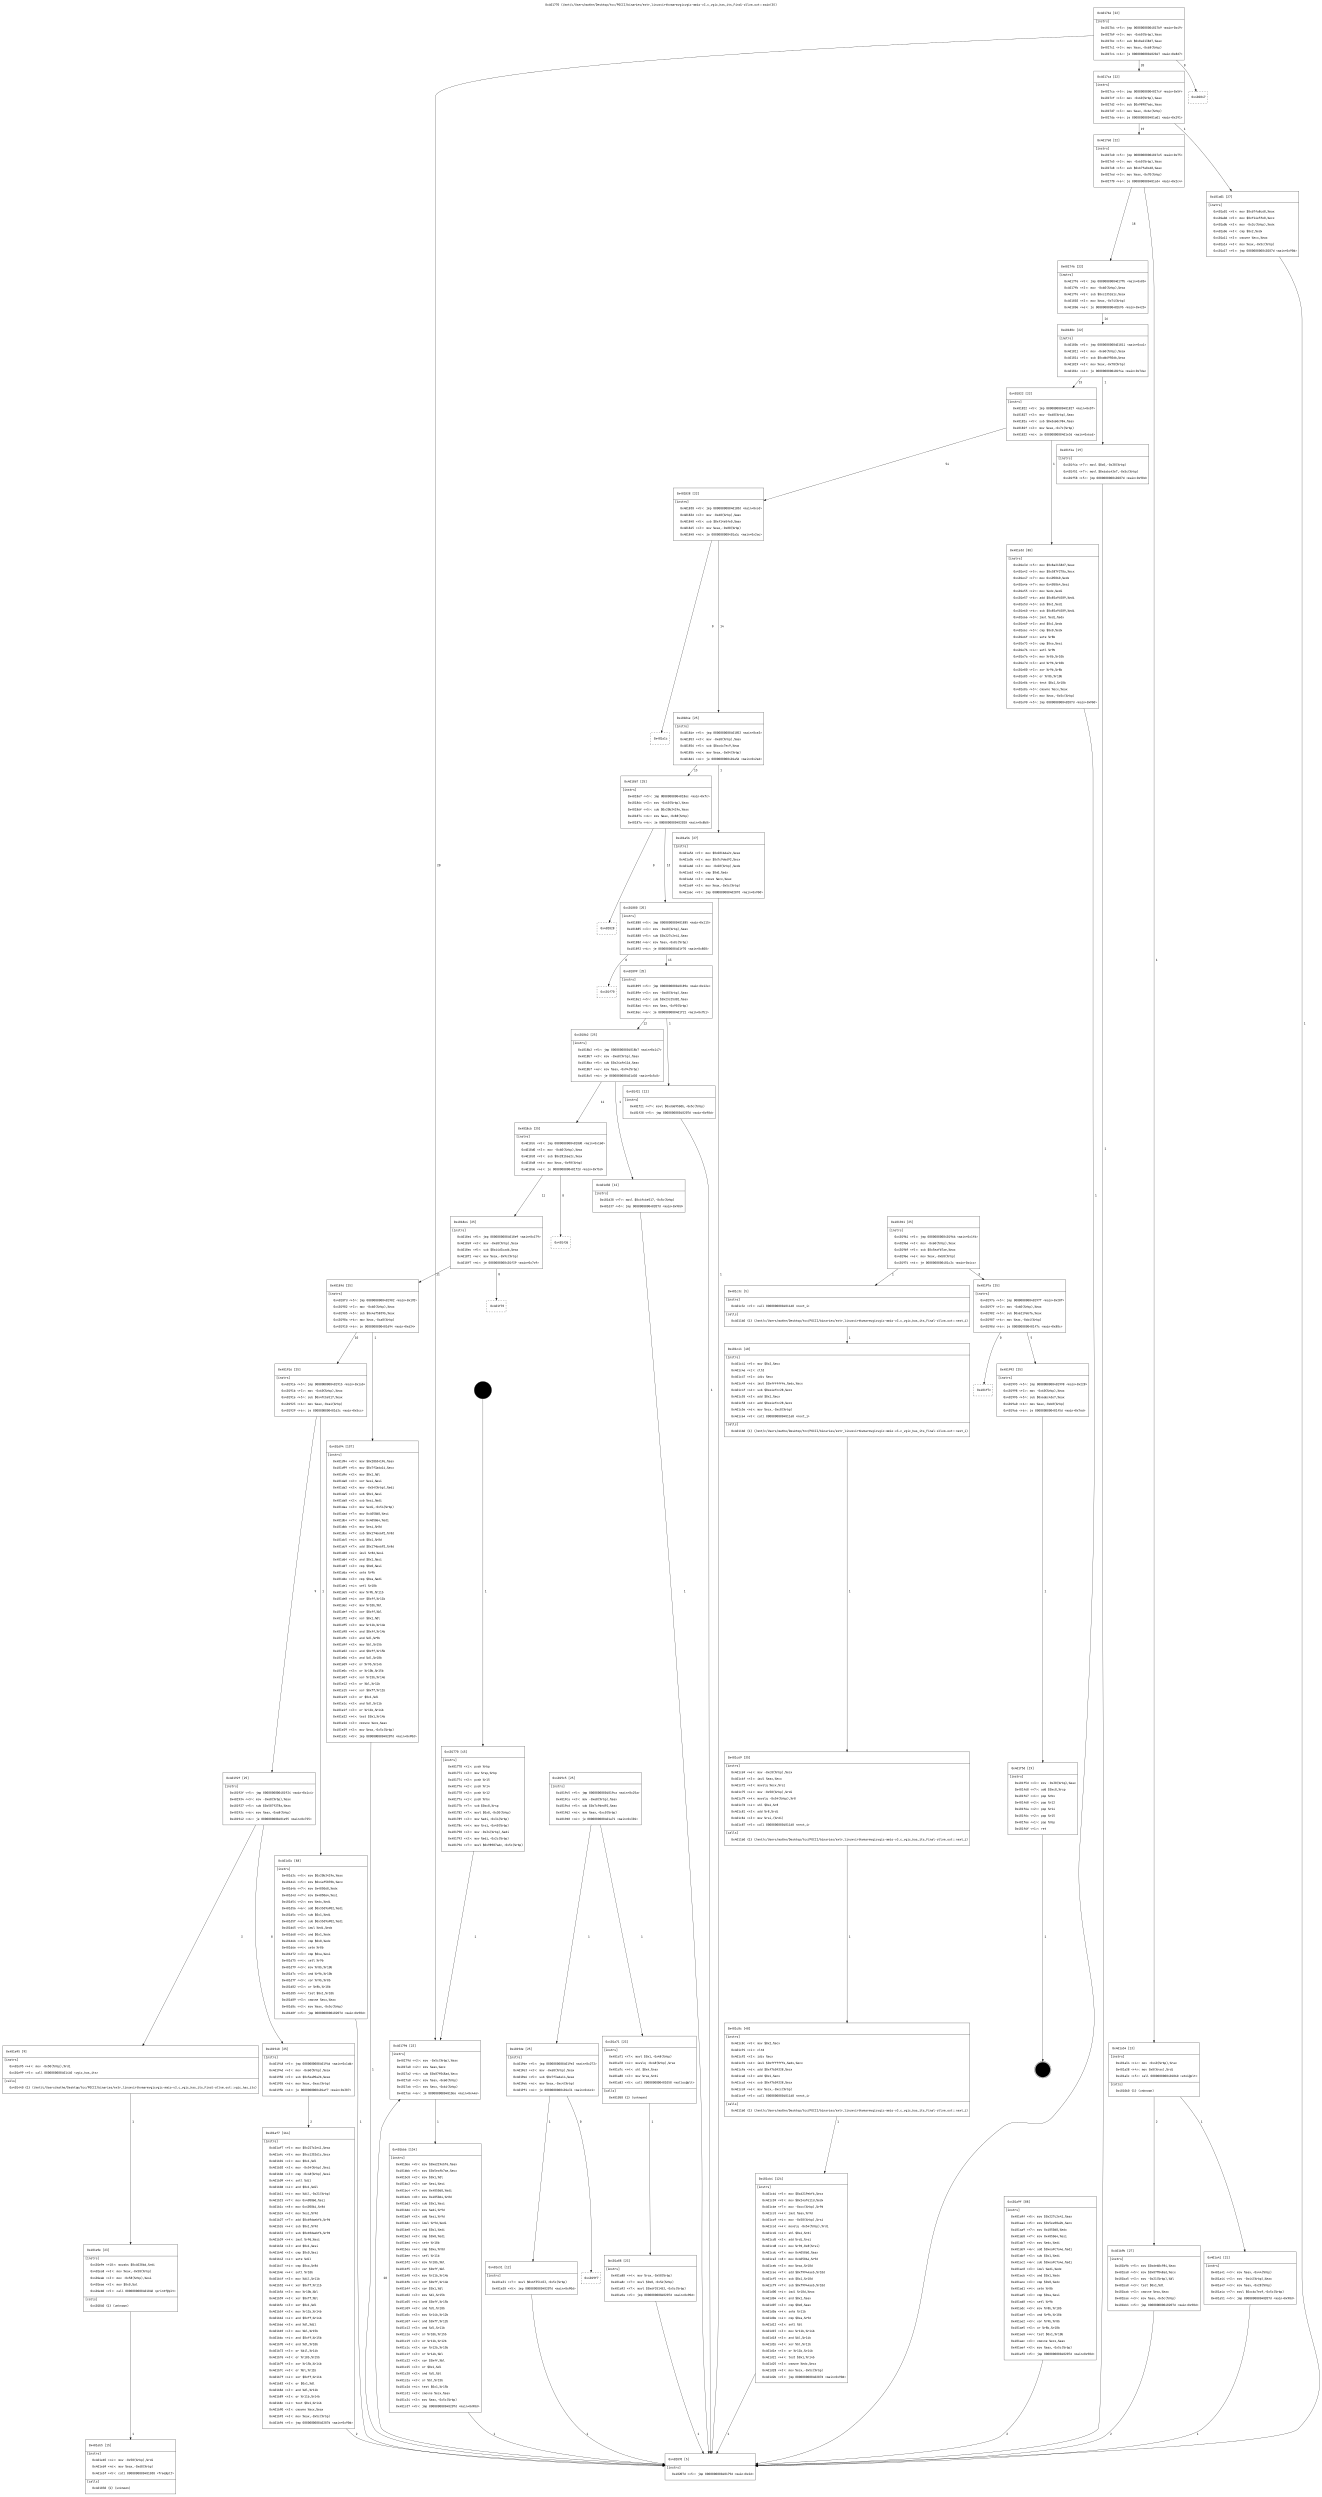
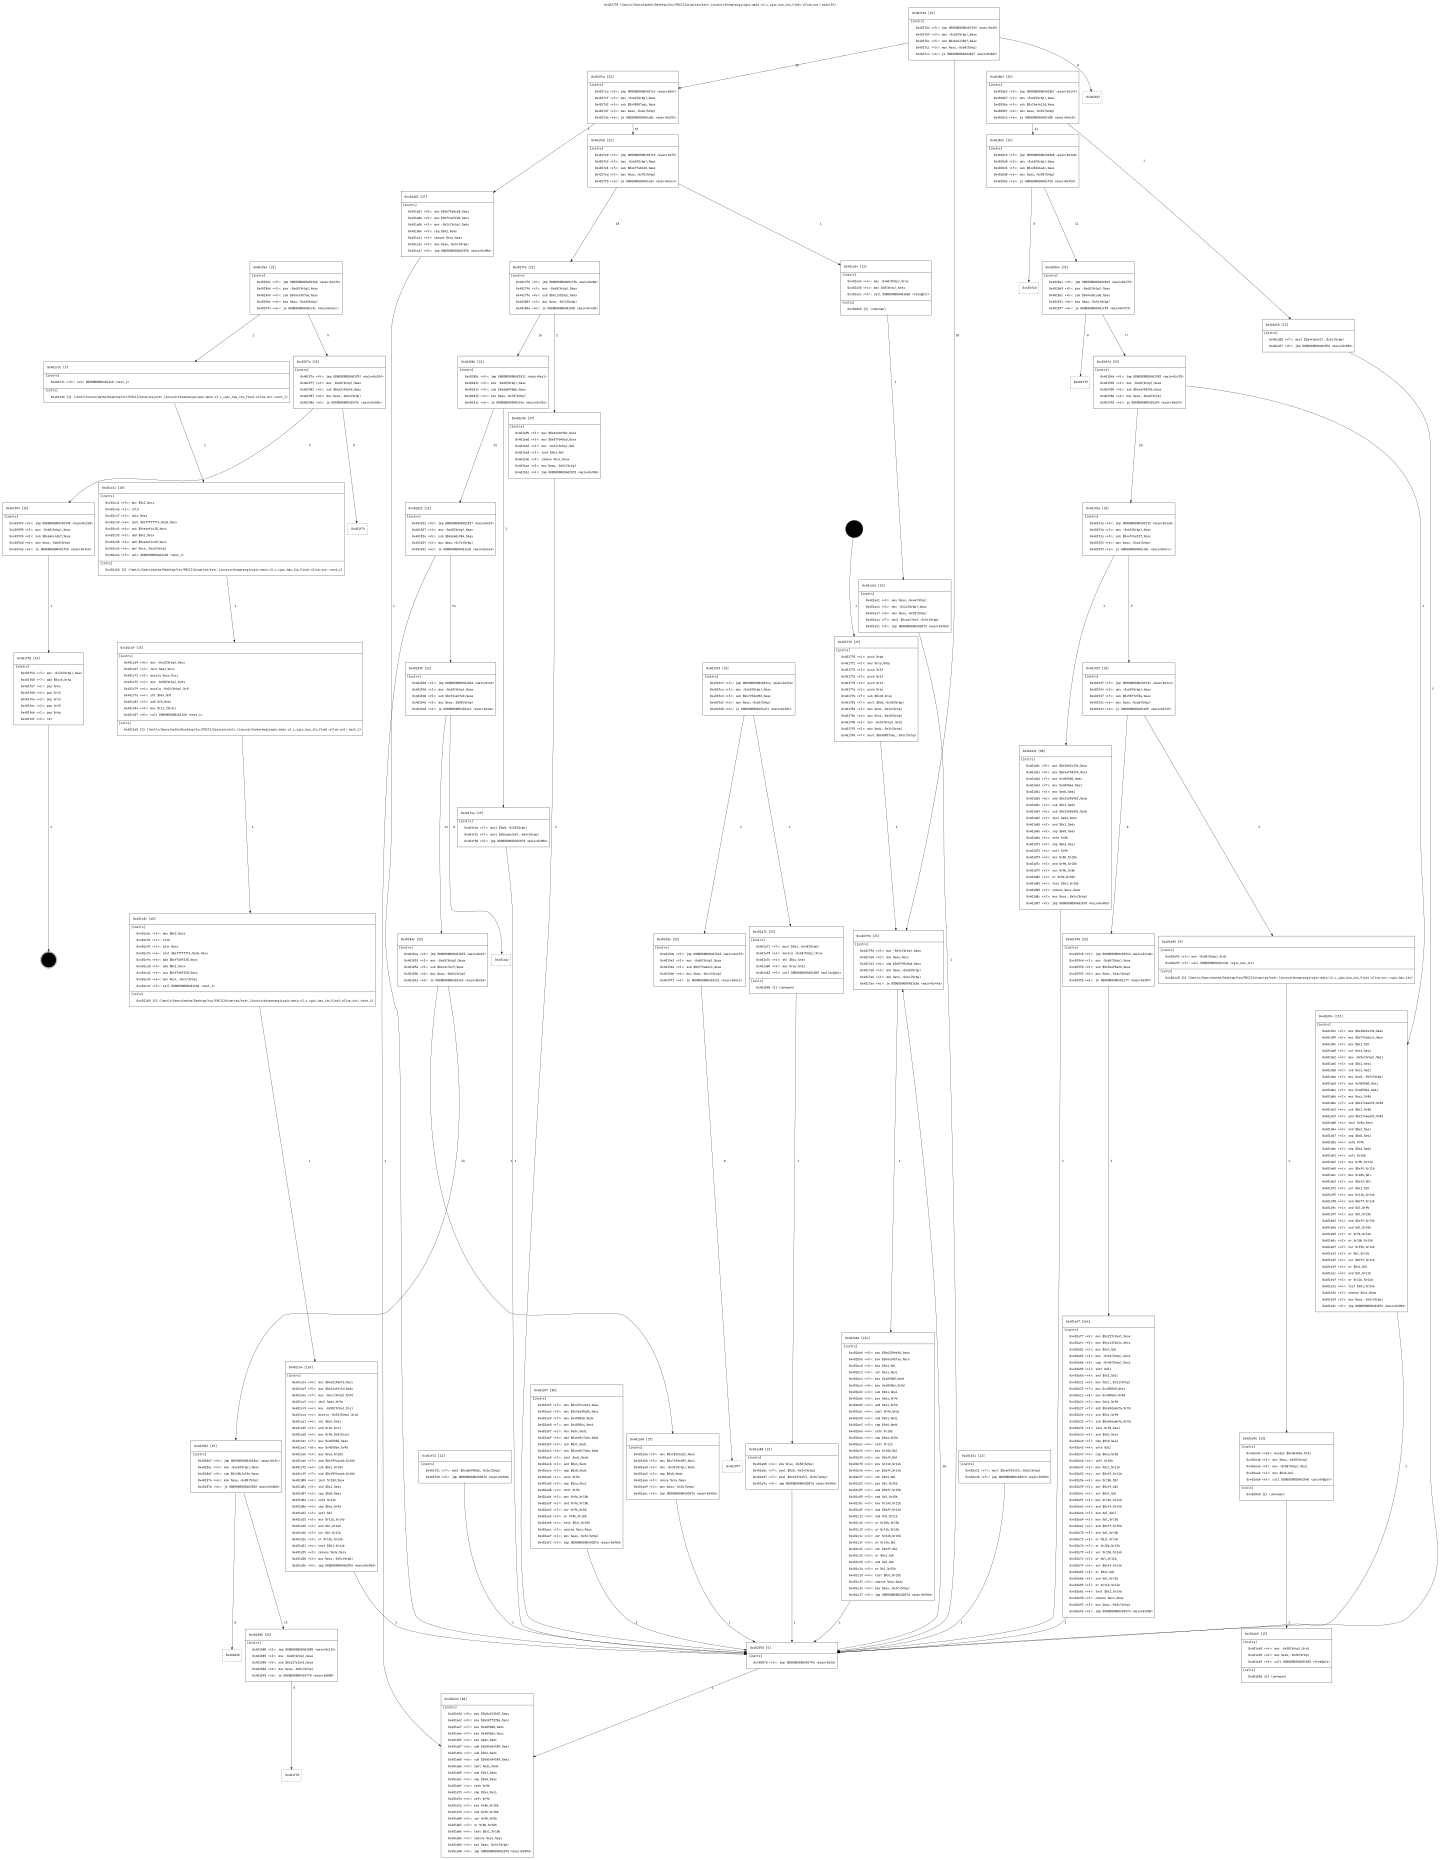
node "0x401899 [25]": removed
edge "0x401e3d [88]" -> "0x40207d [5]": reversed
edge "0x401a34 [13]" -> "0x401b9b [27]": now "0x4017f6 [22]" -> "0x401b9b [27]"
edge "0x4019de [25]" -> "0x401e31 [12]": removed, label "1"
